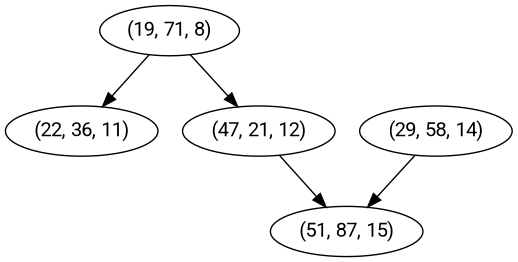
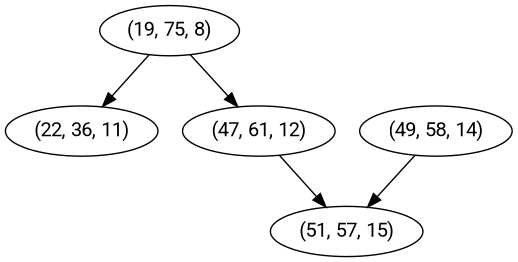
node "(19, 71, 8)": label "(19, 71, 8)" -> "(19, 75, 8)"
node "(47, 21, 12)": label "(47, 21, 12)" -> "(47, 61, 12)"
node "(29, 58, 14)": label "(29, 58, 14)" -> "(49, 58, 14)"
node "(51, 87, 15)": label "(51, 87, 15)" -> "(51, 57, 15)"
